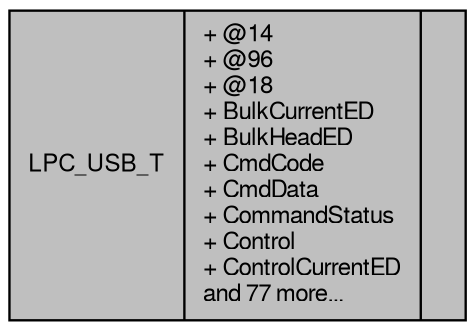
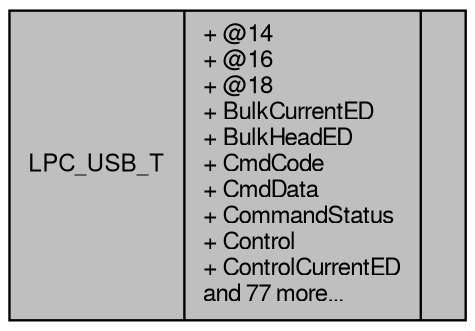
node "LPC_USB_T": text "+ @96" -> "+ @16"
